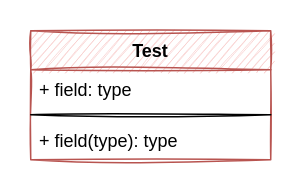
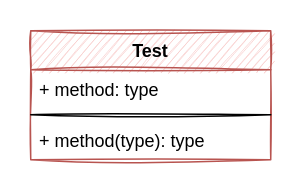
node "+ field: type": label "+ field: type" -> "+ method: type"
node "+ field(type): type": label "+ field(type): type" -> "+ method(type): type"
